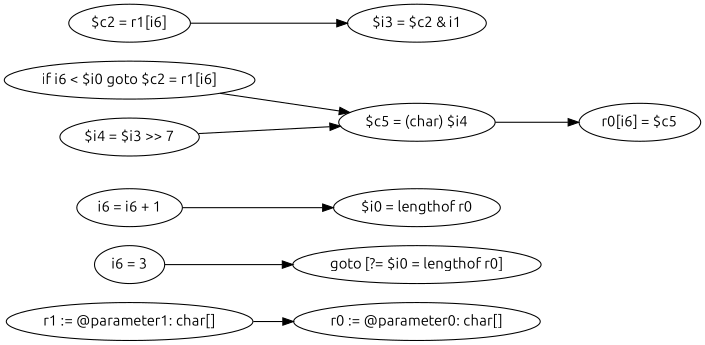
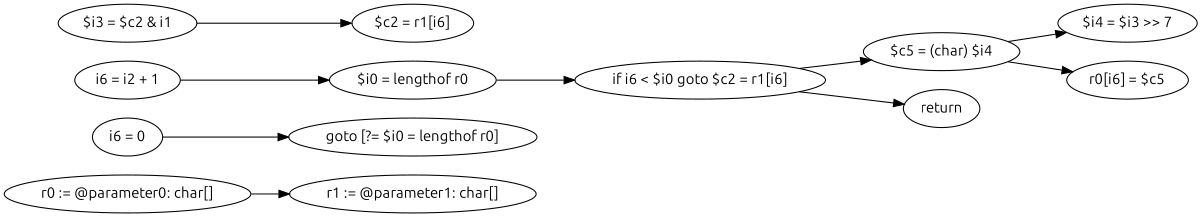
edge "$c2 = r1[i6]" -> "$i3 = $c2 & i1": reversed
edge "$i0 = lengthof r0" -> "if i6 < $i0 goto $c2 = r1[i6]": added
node "return": added
edge "$i4 = $i3 >> 7" -> "$c5 = (char) $i4": reversed
node "i6 = i6 + 1": label "i6 = i6 + 1" -> "i6 = i2 + 1"
node "i6 = 3": label "i6 = 3" -> "i6 = 0"
edge "r1 := @parameter1: char[]" -> "r0 := @parameter0: char[]": reversed
